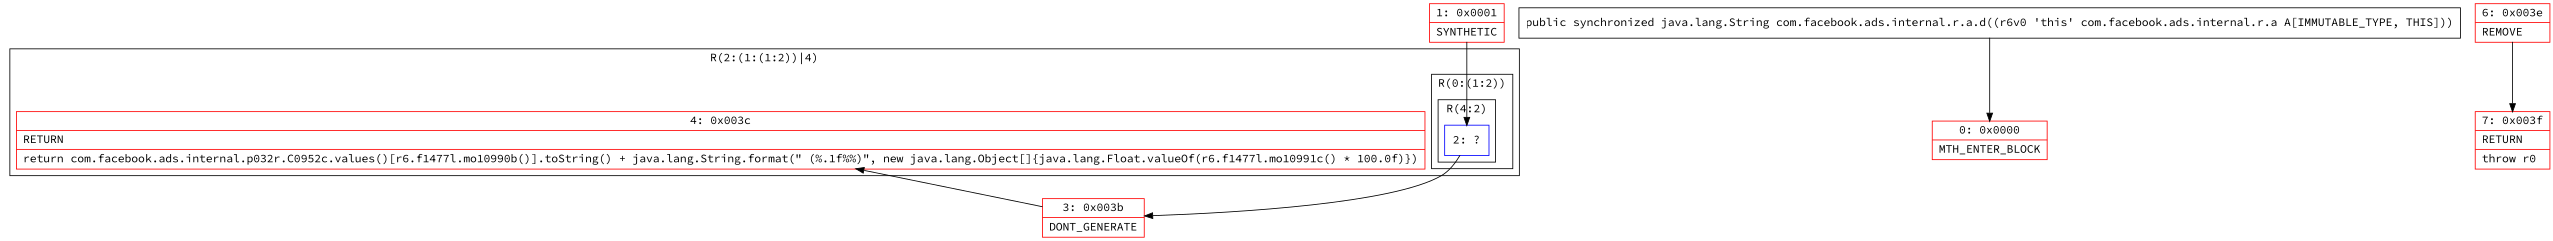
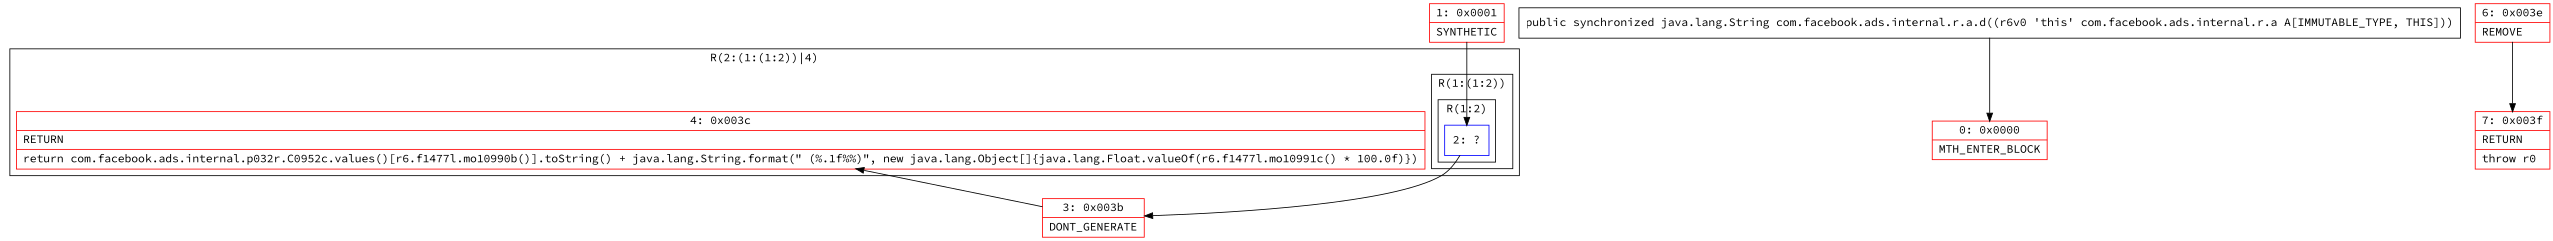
cluster "R(0:(1:2))": label "R(0:(1:2))" -> "R(1:(1:2))"
cluster "R(4:2)": label "R(4:2)" -> "R(1:2)"
